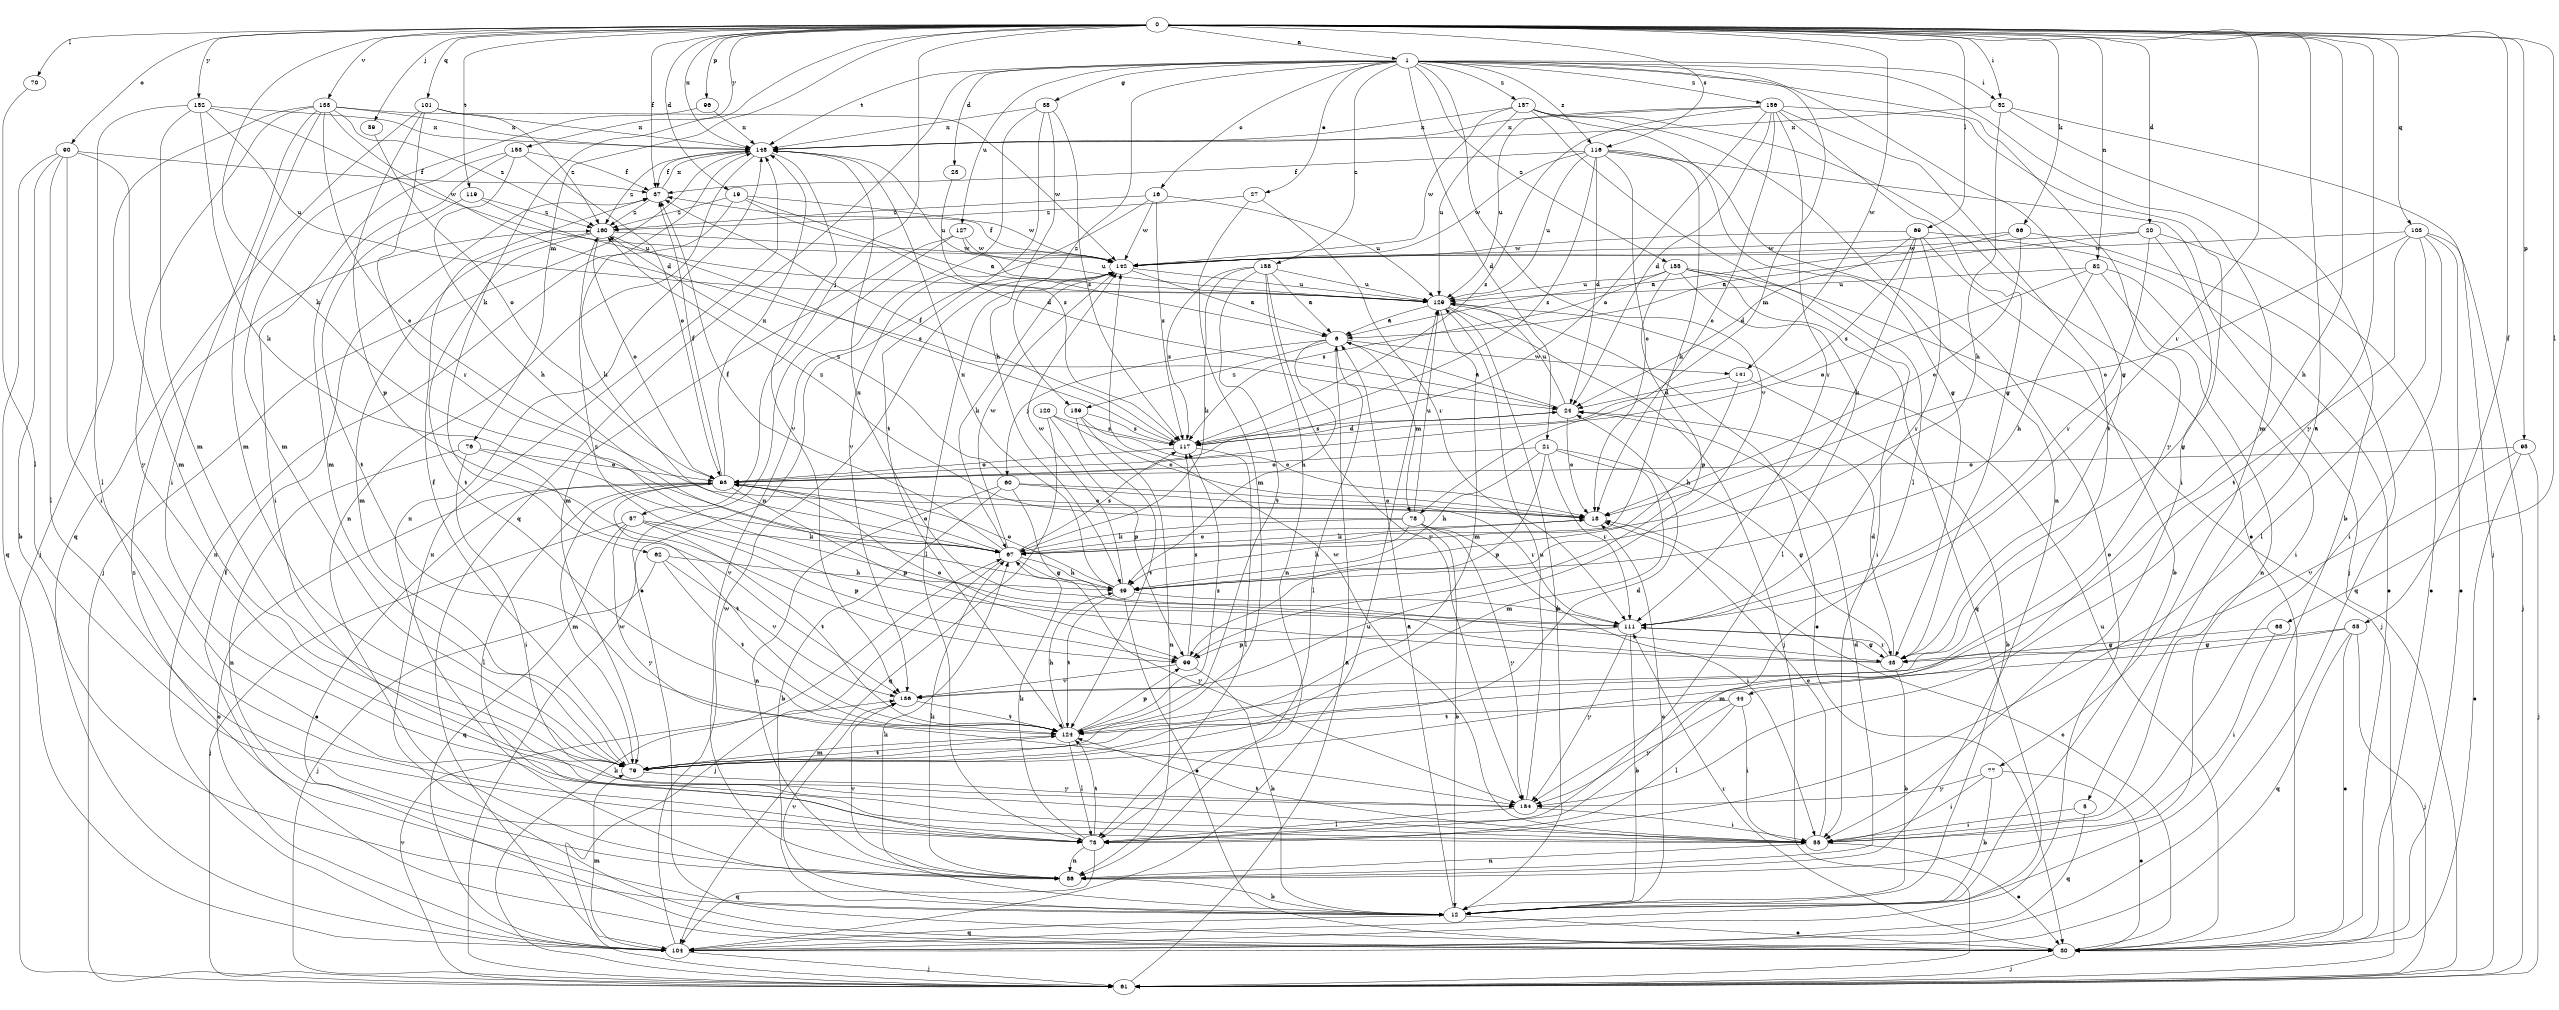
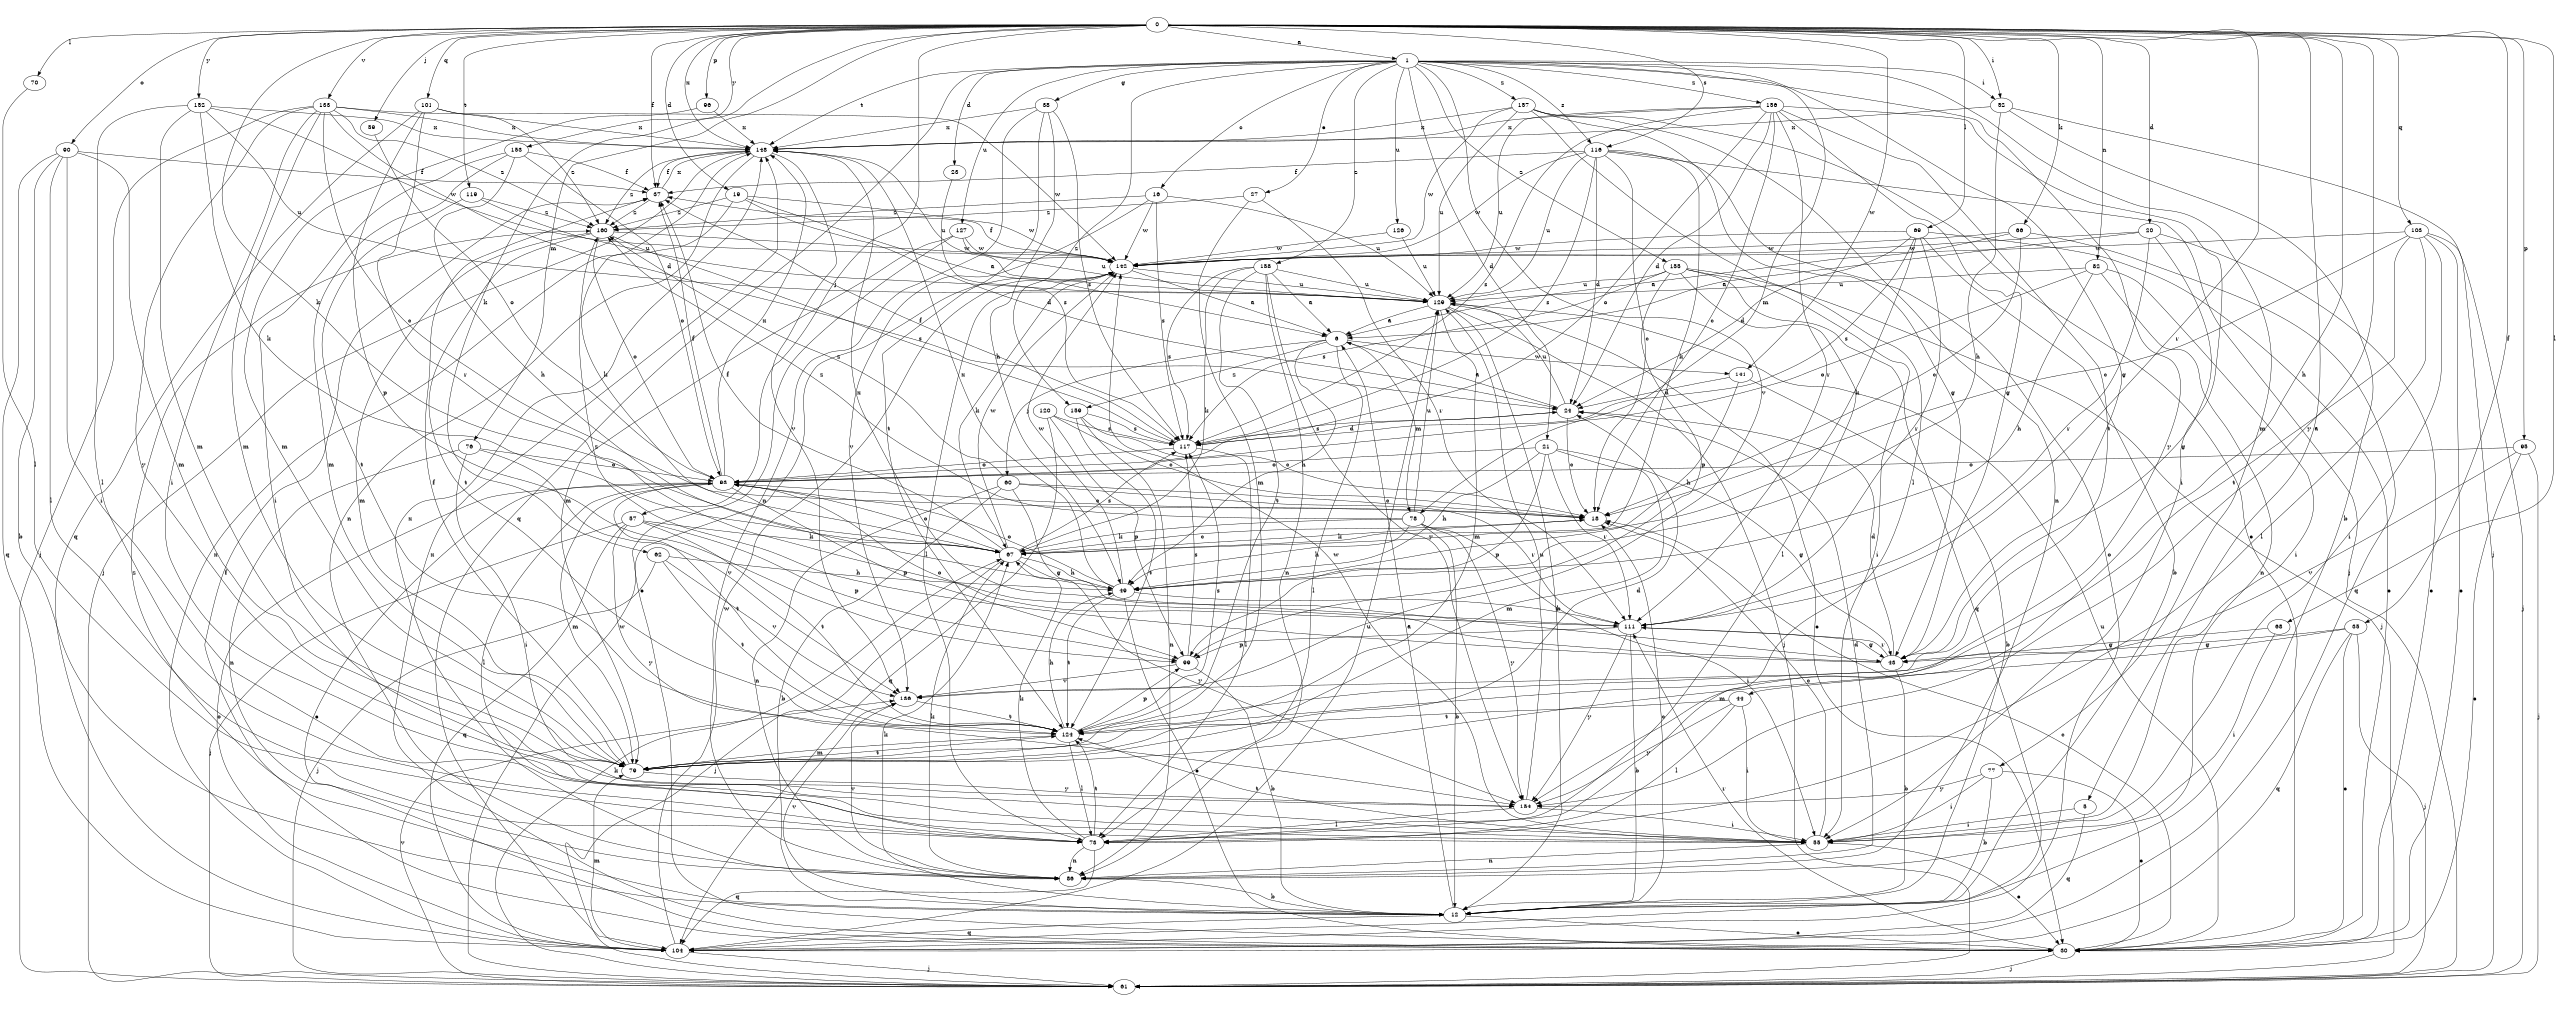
node "126": added
edge "61" -> "6": removed, label "a"
